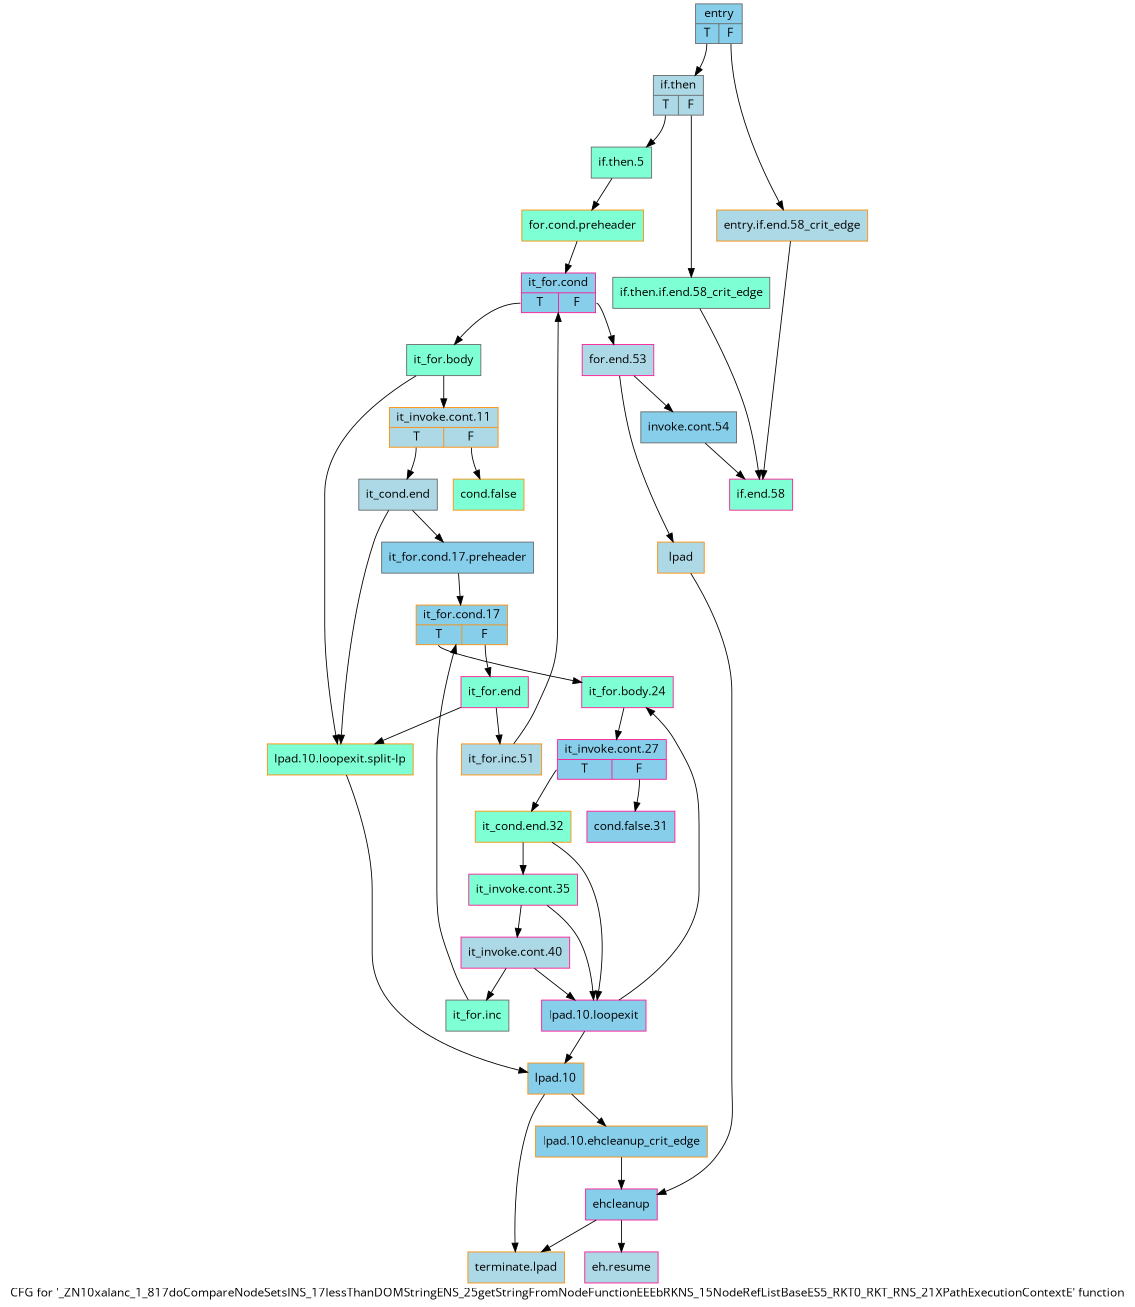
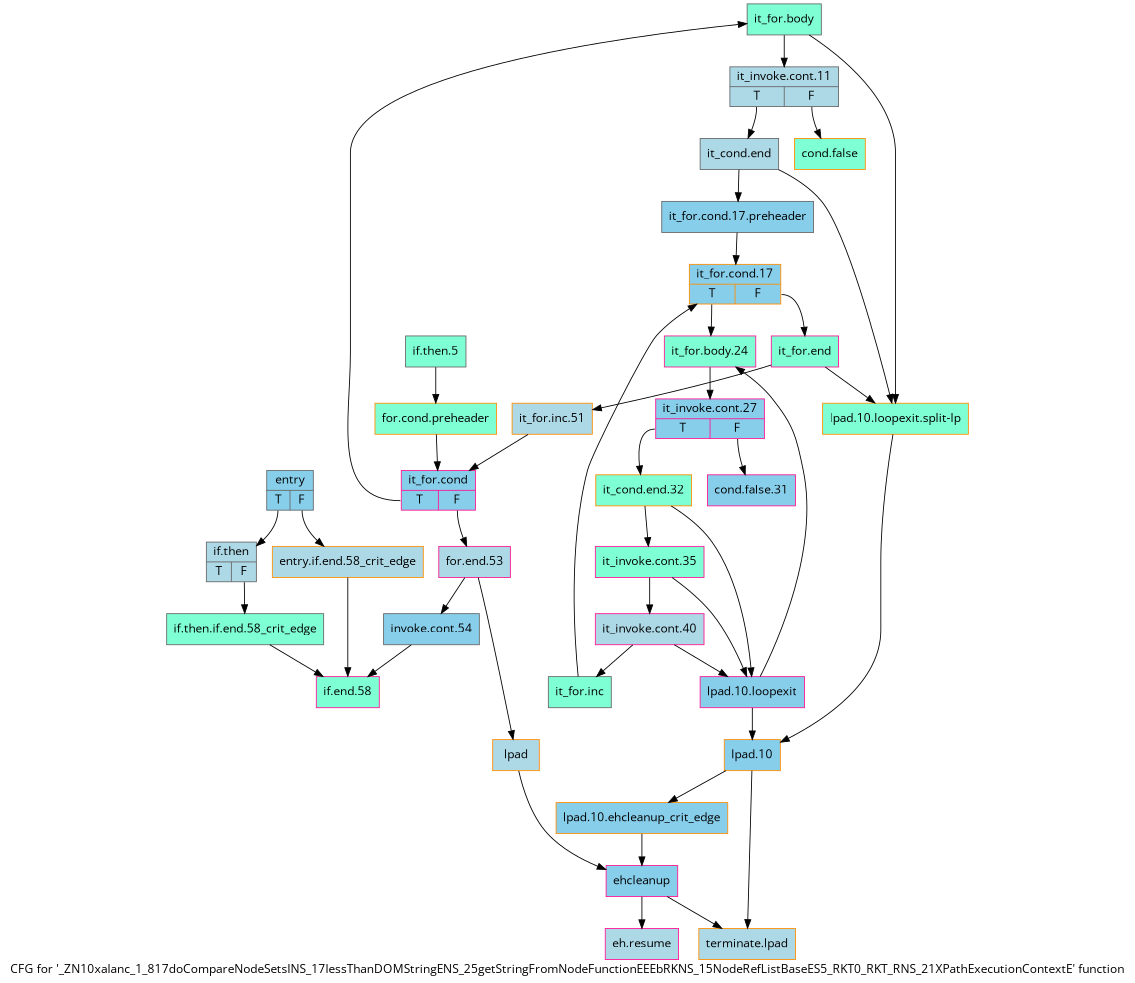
edge "if.then" -> "if.then.5": removed
node "it_invoke.cont.11": color darkorange -> gray40
